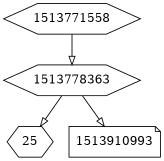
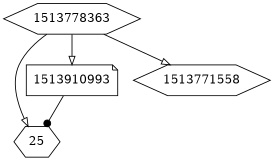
edge "1513771558" -> "1513778363": reversed
edge "1513910993" -> "25": added
